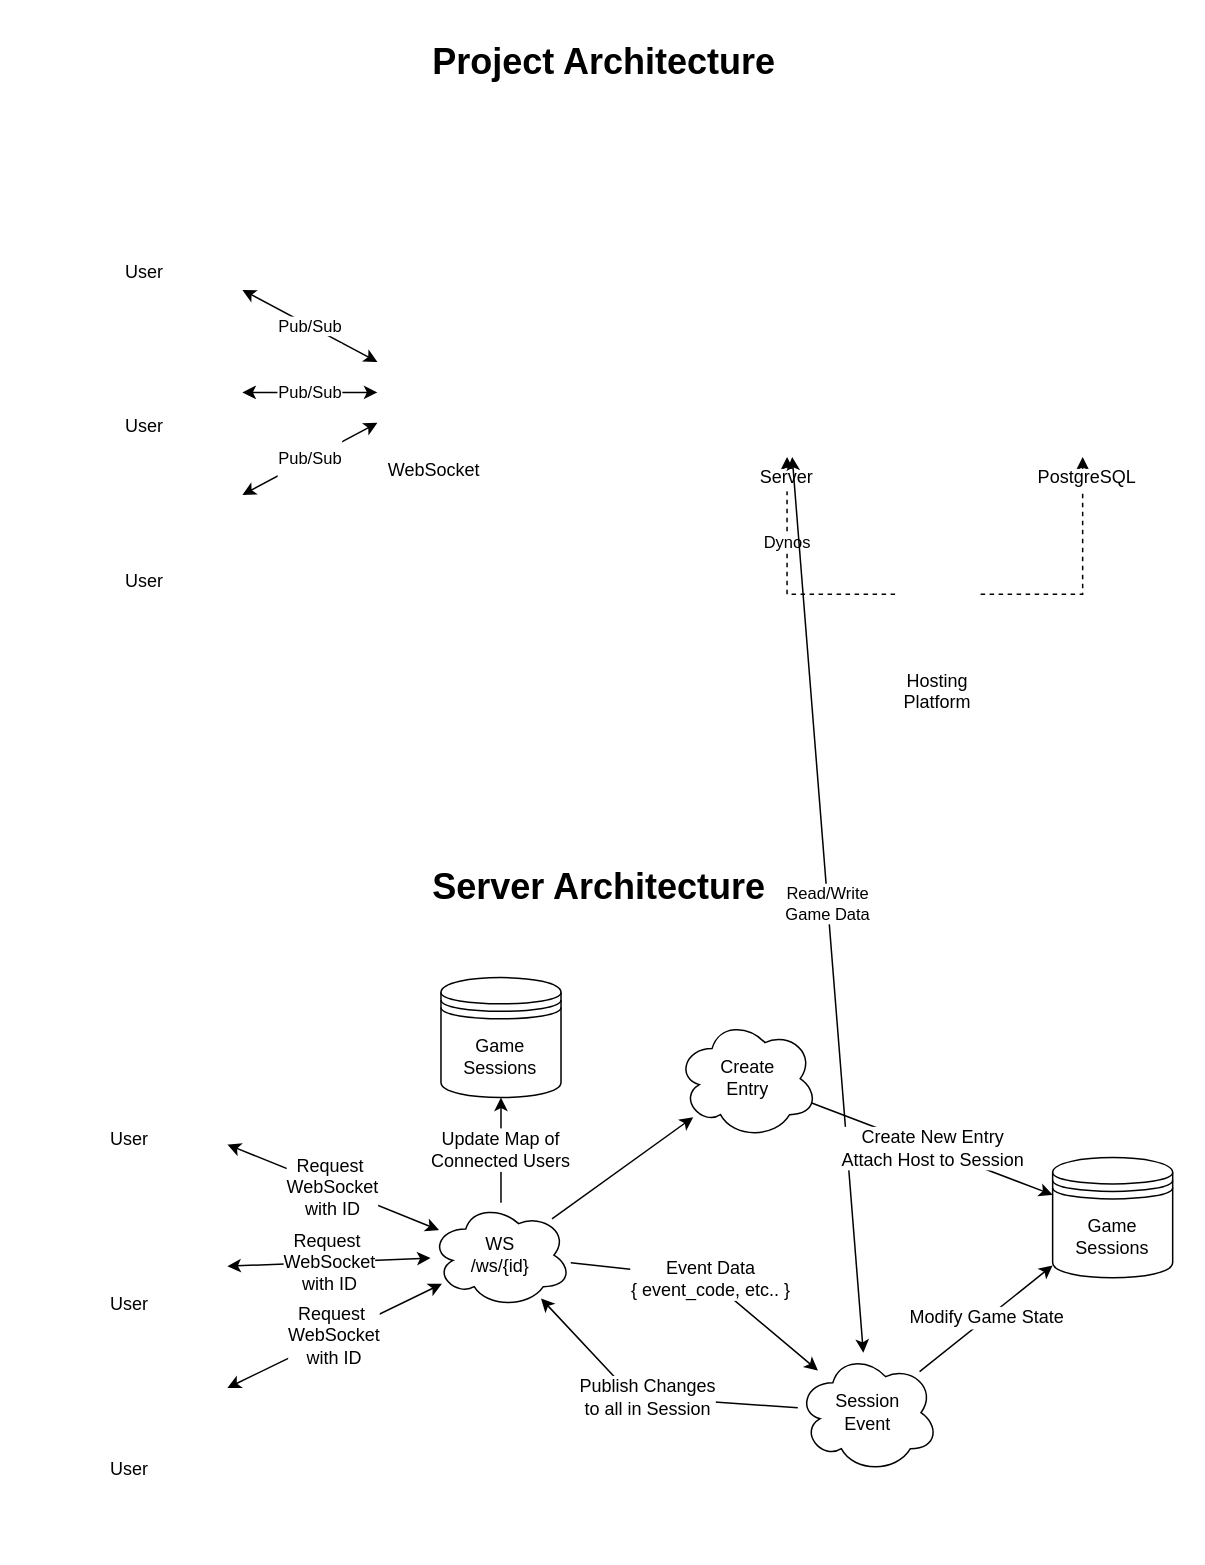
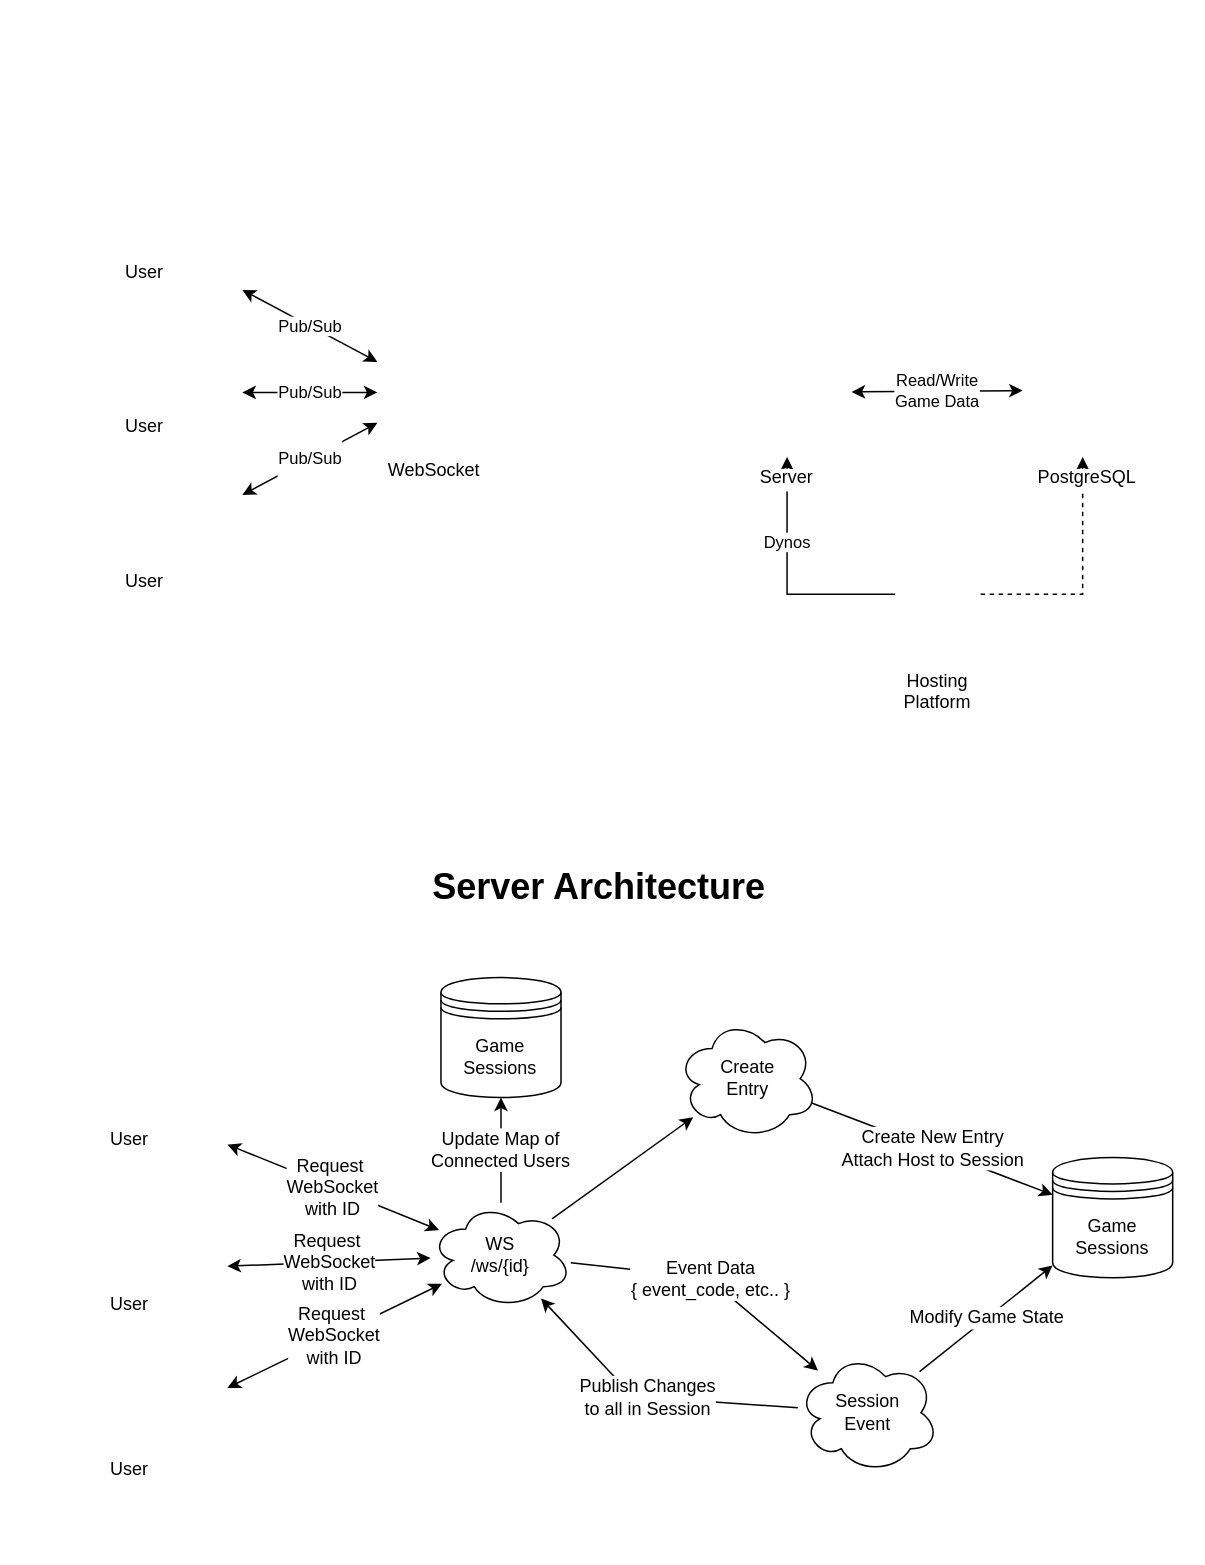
node "Project Architecture": removed
edge "Hosting Platform" -> "Server": style dashed -> solid
edge "Server" -- "Session Event": now "Server" -- "PostgreSQL"
